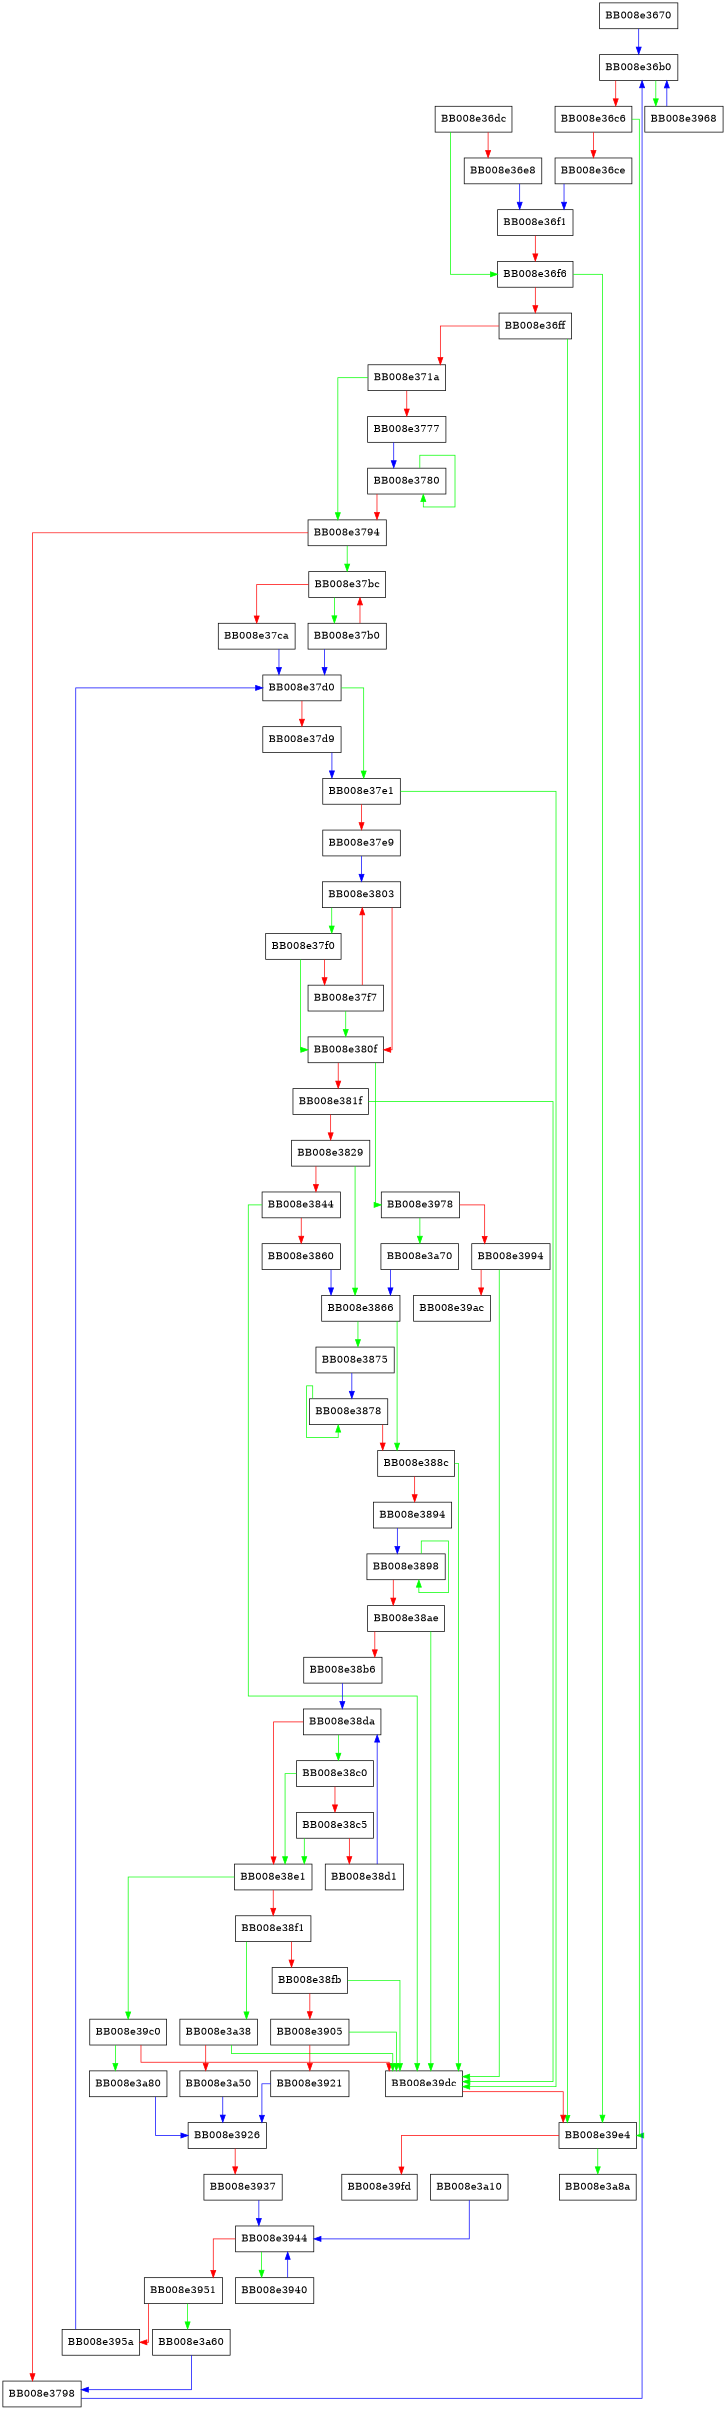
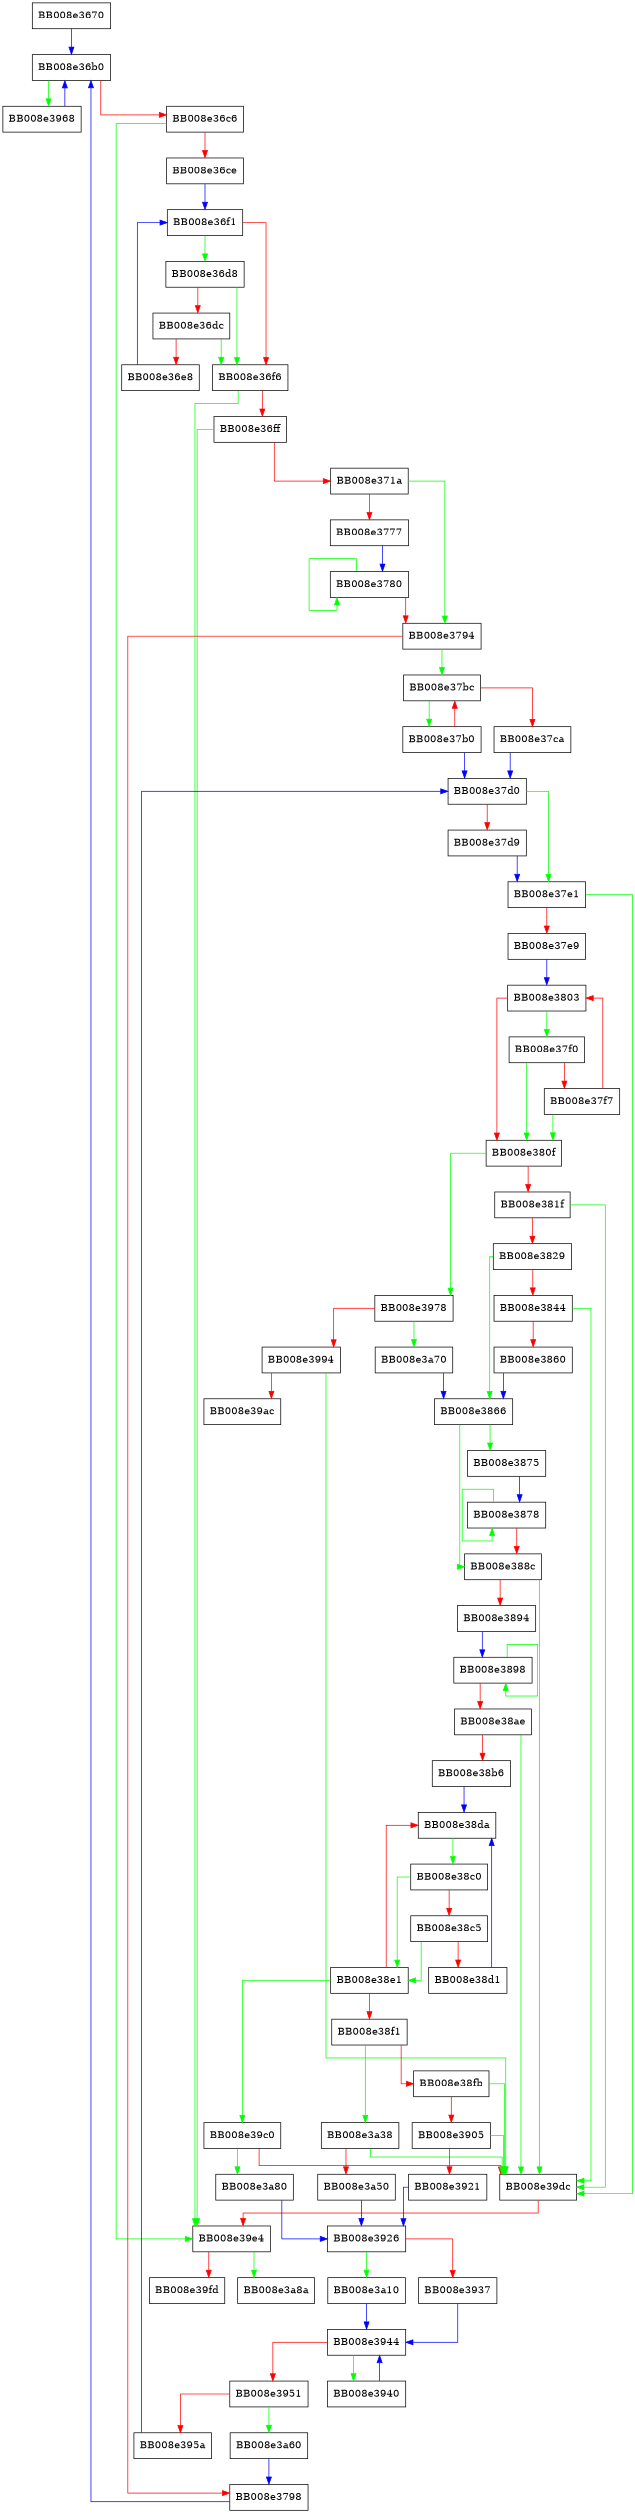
node "BB008e36d8": added
edge "BB008e38da" -> "BB008e38e1": reversed
edge "BB008e3926" -> "BB008e3a10": added
